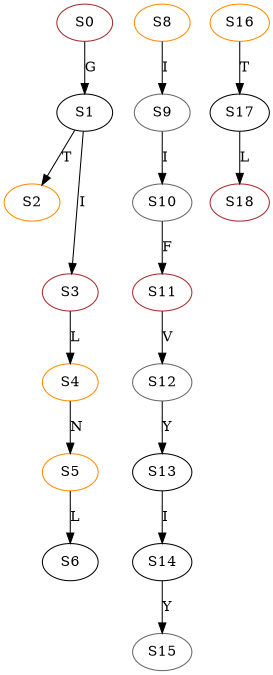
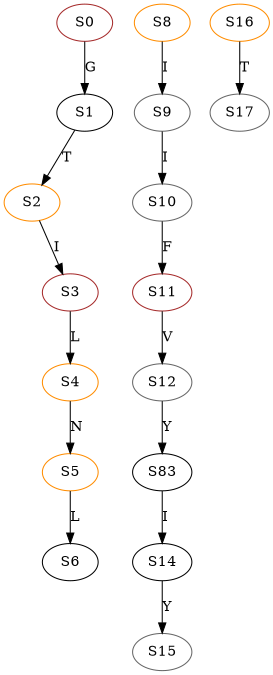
node "S17": color black -> gray40
edge "S1" -> "S3": now "S2" -> "S3"
node "S18": removed
node "S13": label "S13" -> "S83"
